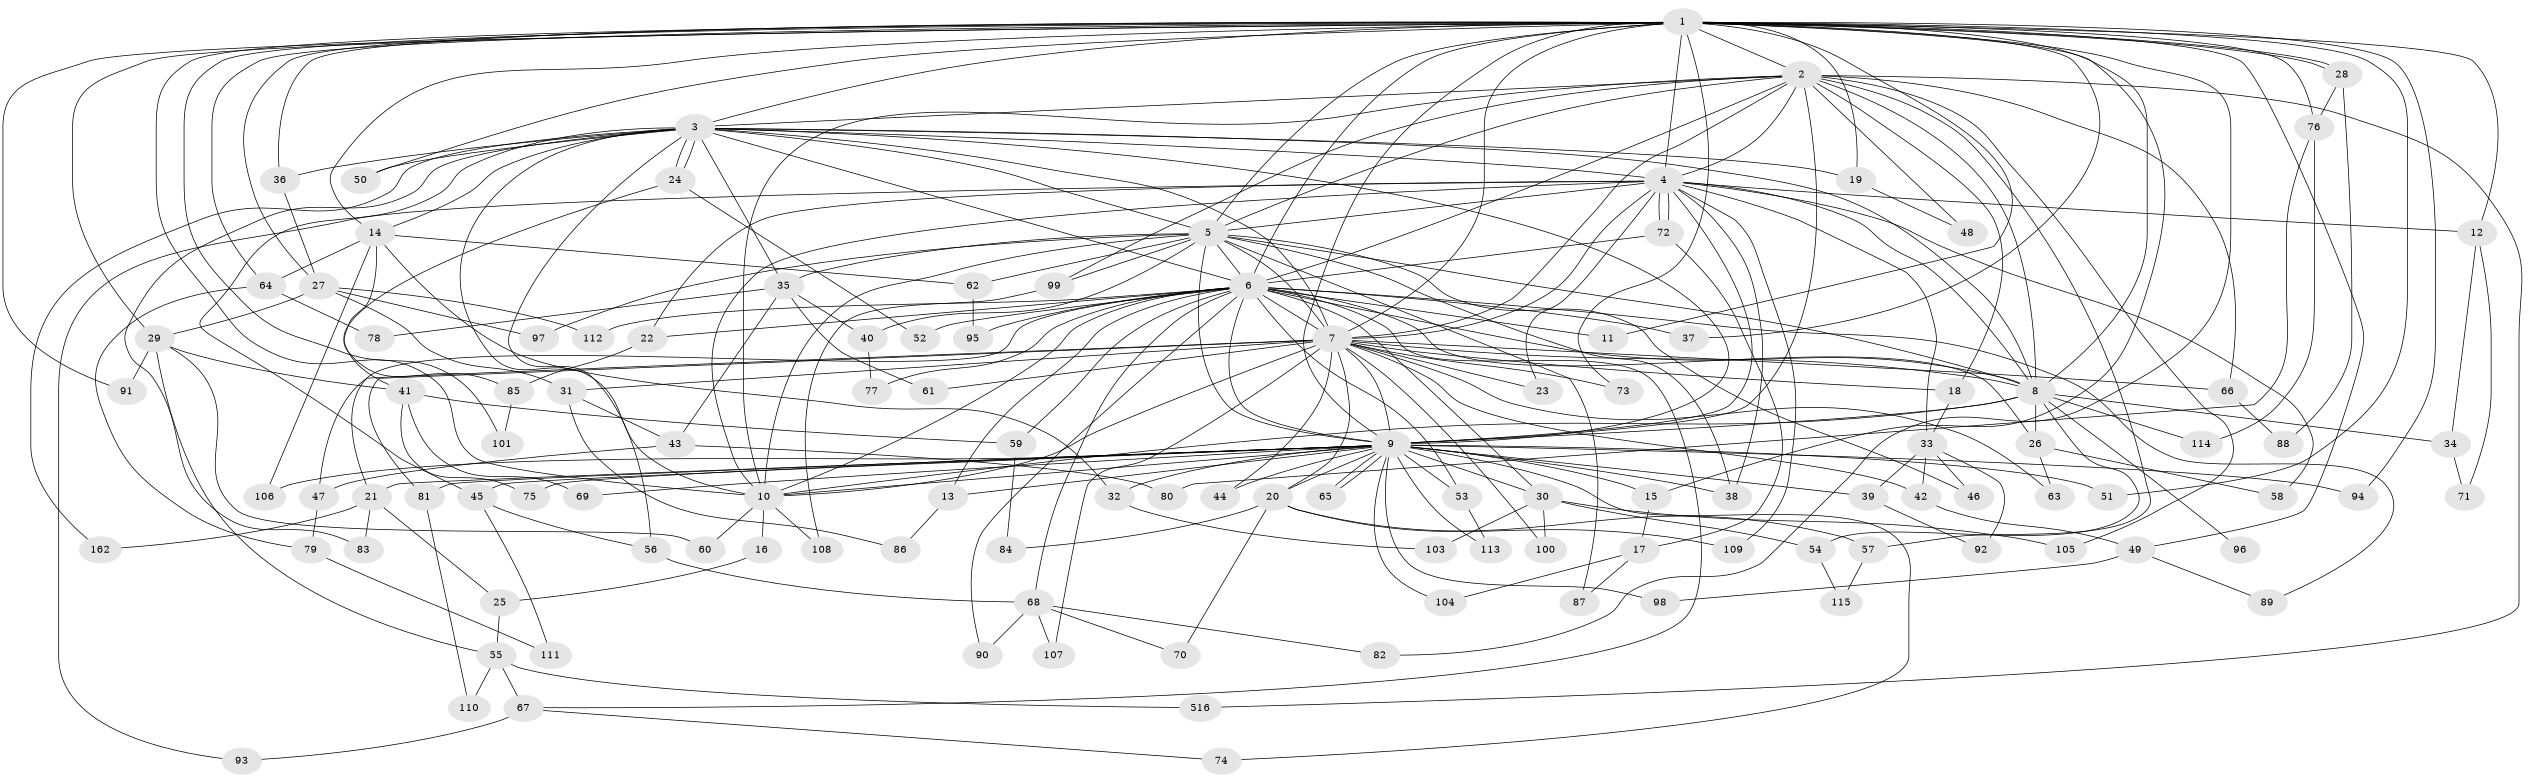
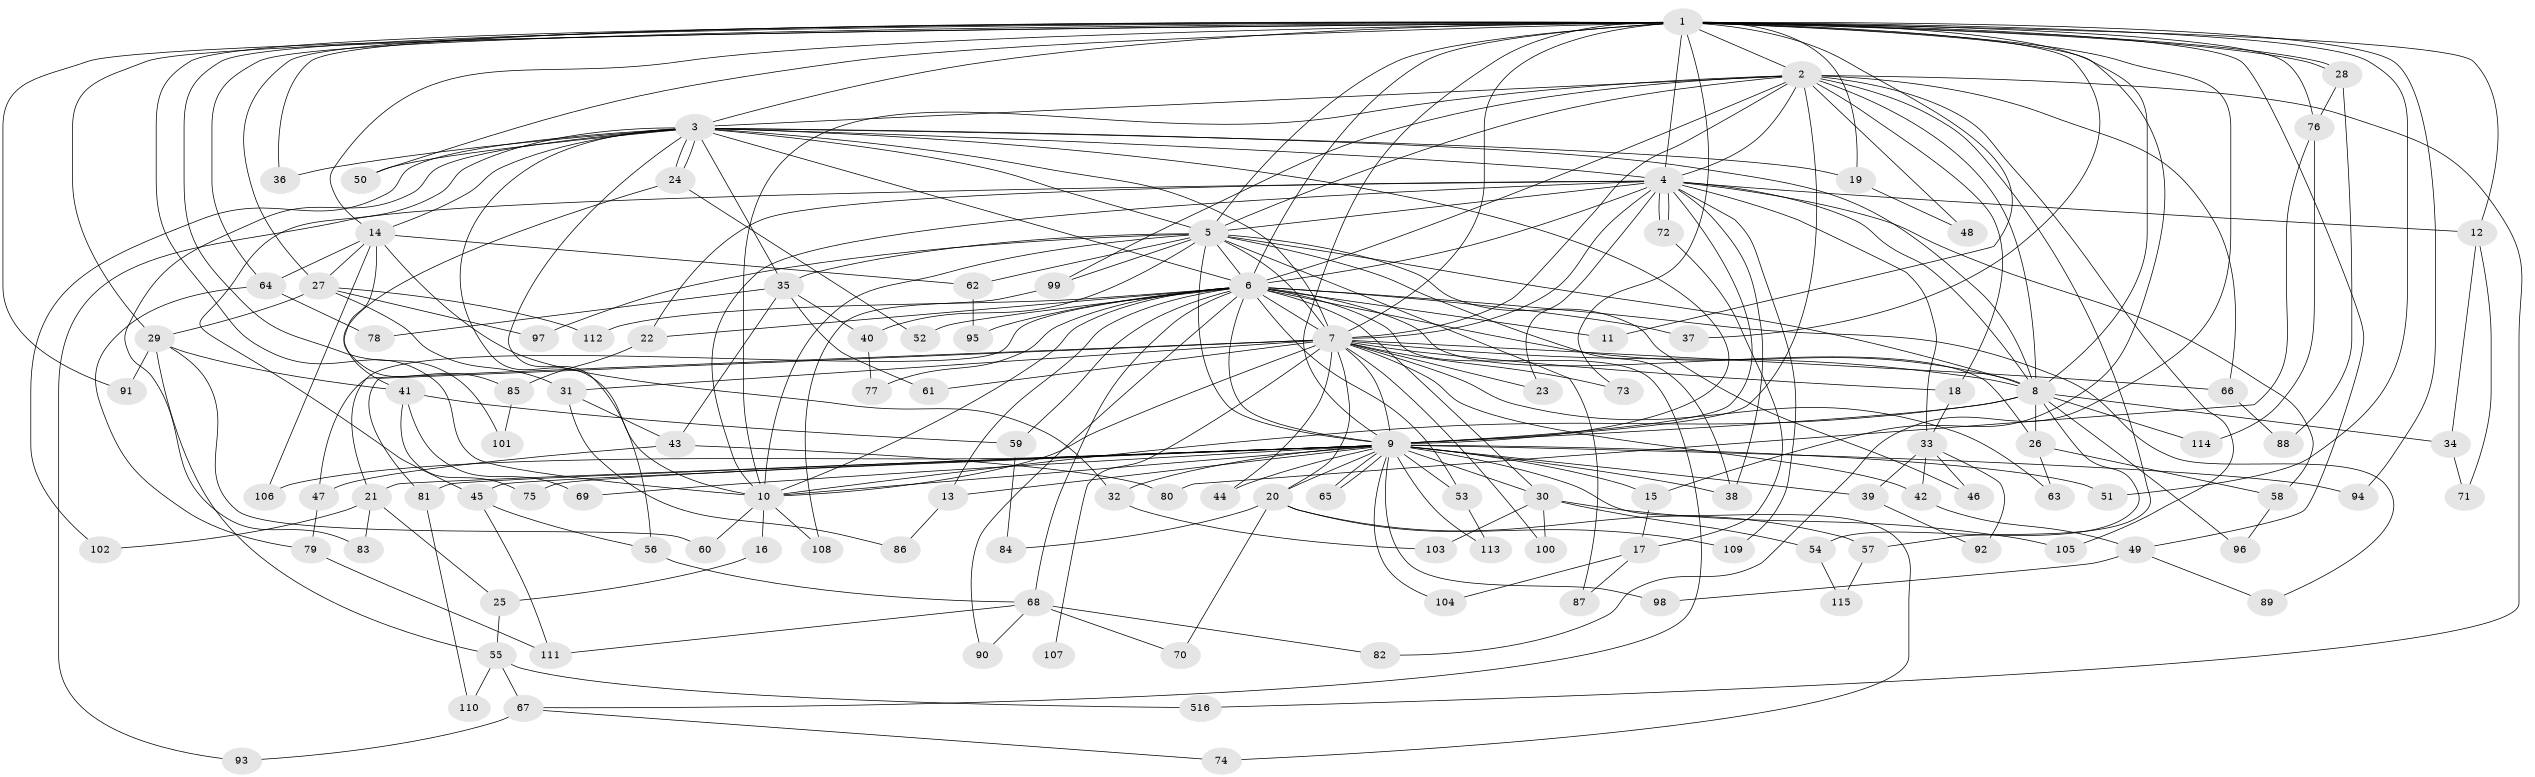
edge "36" -- "27": now "14" -- "27"
edge "72" -- "6": now "4" -- "6"
edge "58" -- "96": added
node "162": label "162" -> "102"
edge "68" -- "107": now "68" -- "111"
